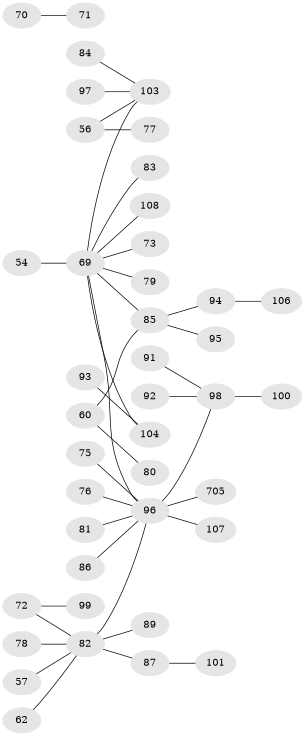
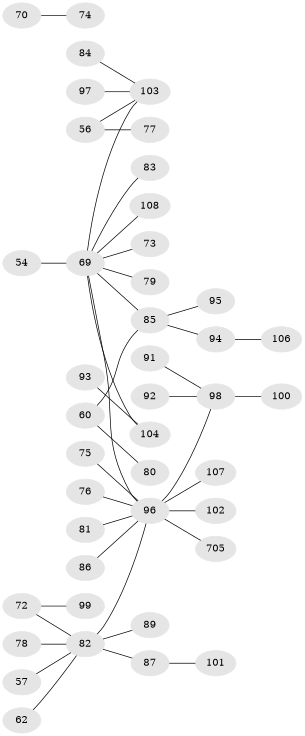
node "71": label "71" -> "74"
node "102": added
